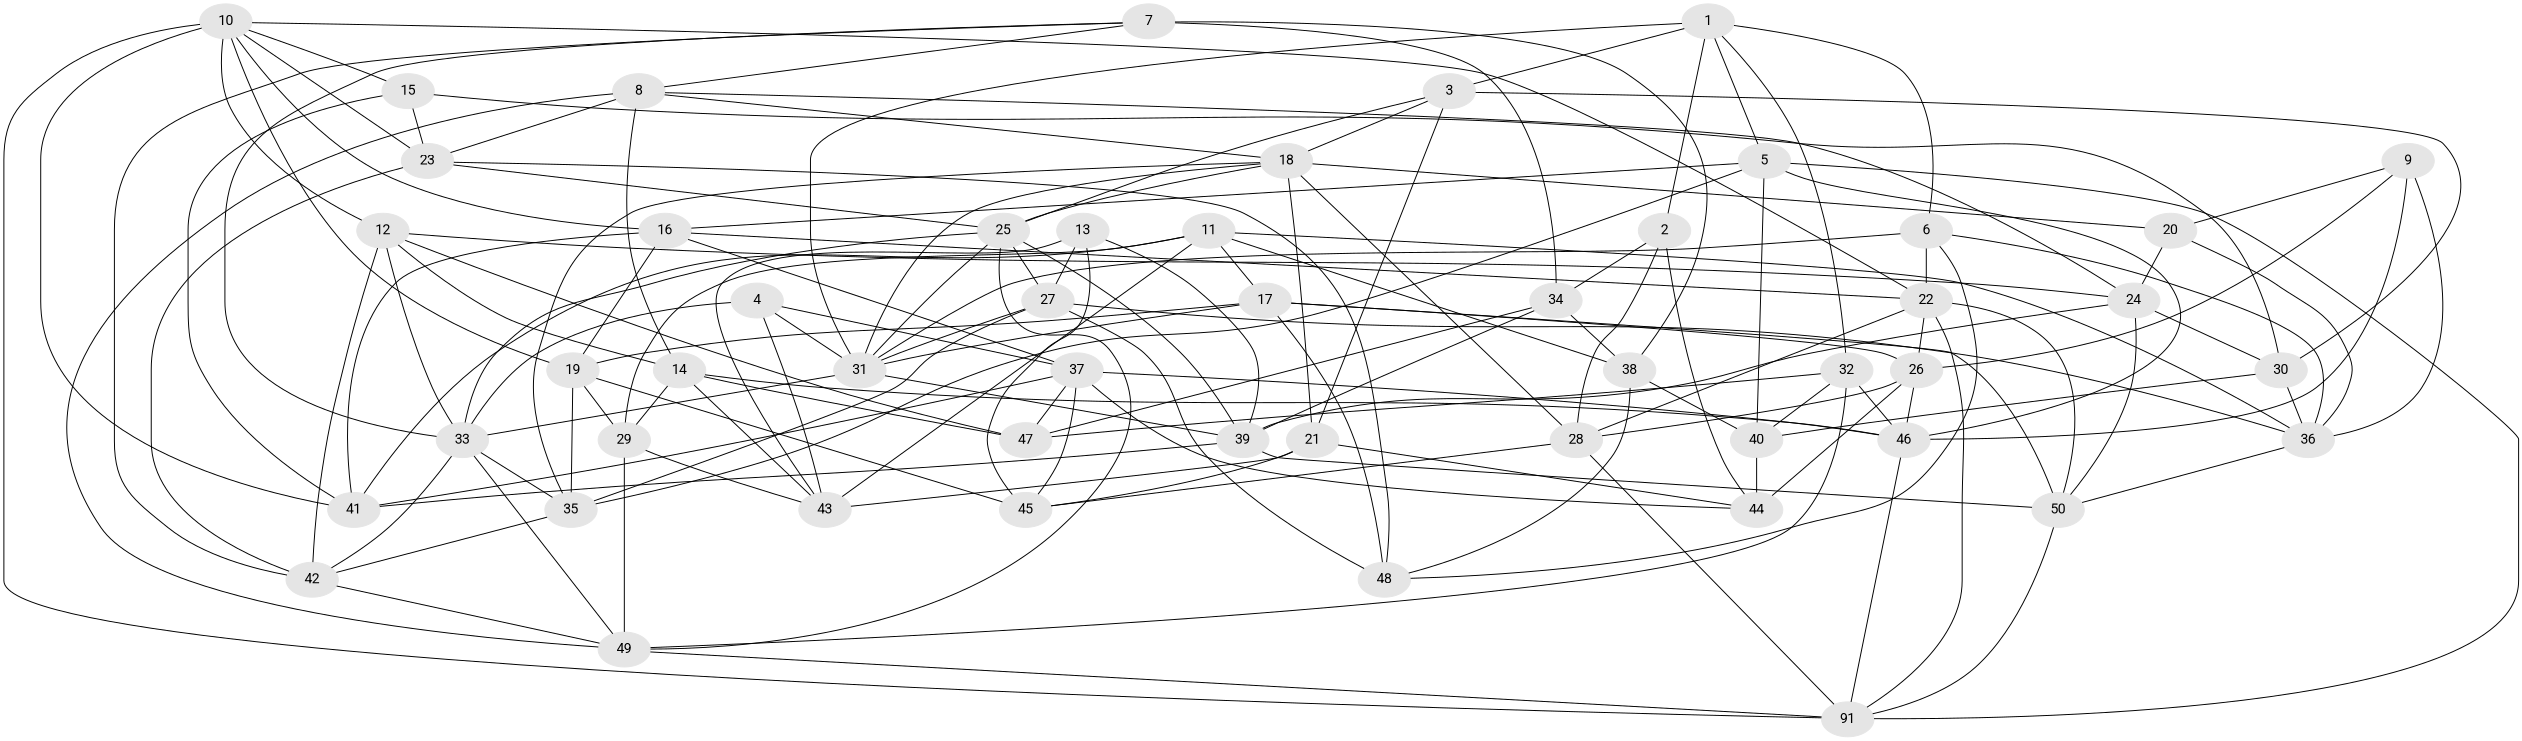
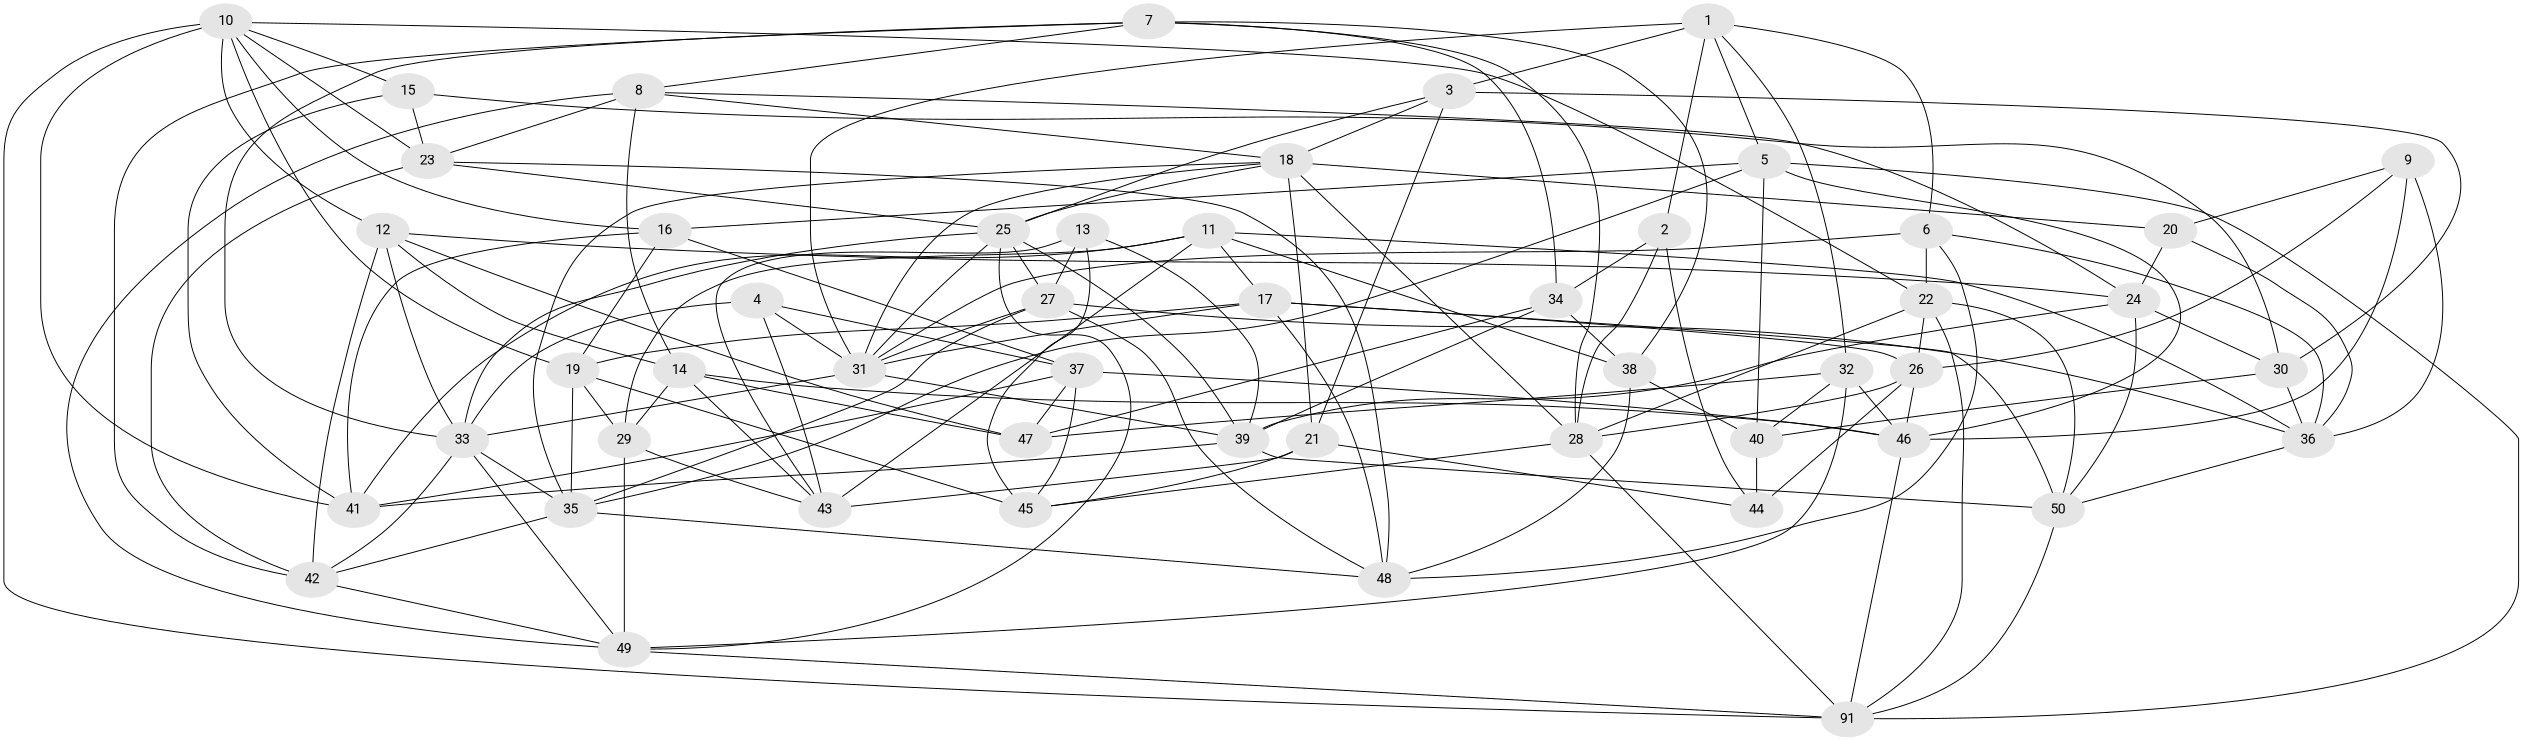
edge "7" -- "28": added
edge "16" -- "22": removed
edge "37" -- "44": removed
edge "35" -- "48": added
